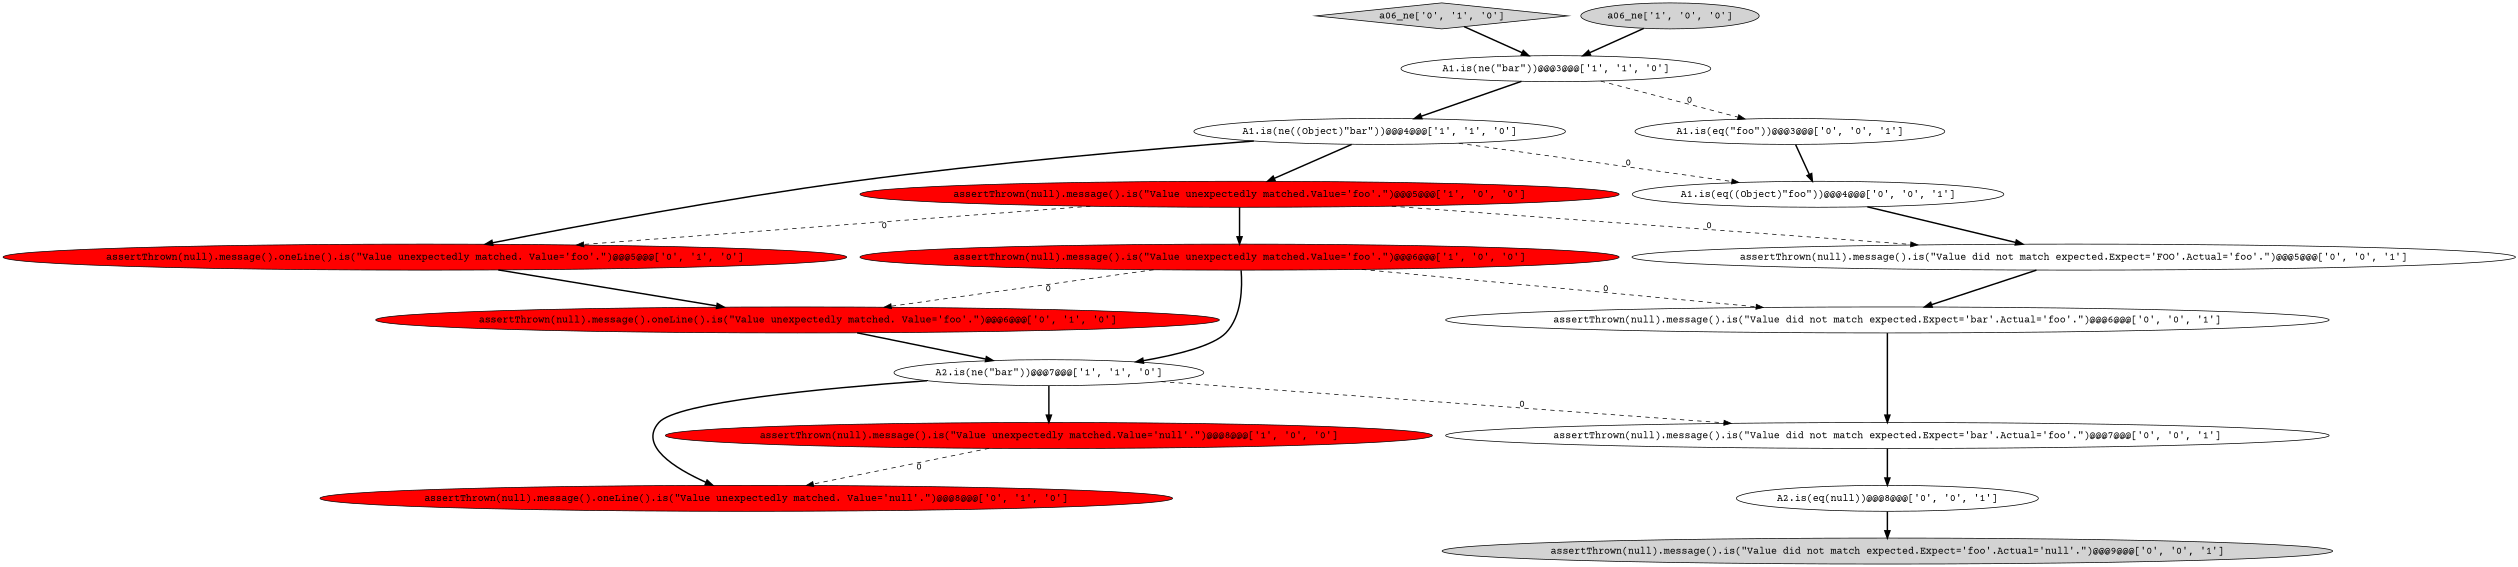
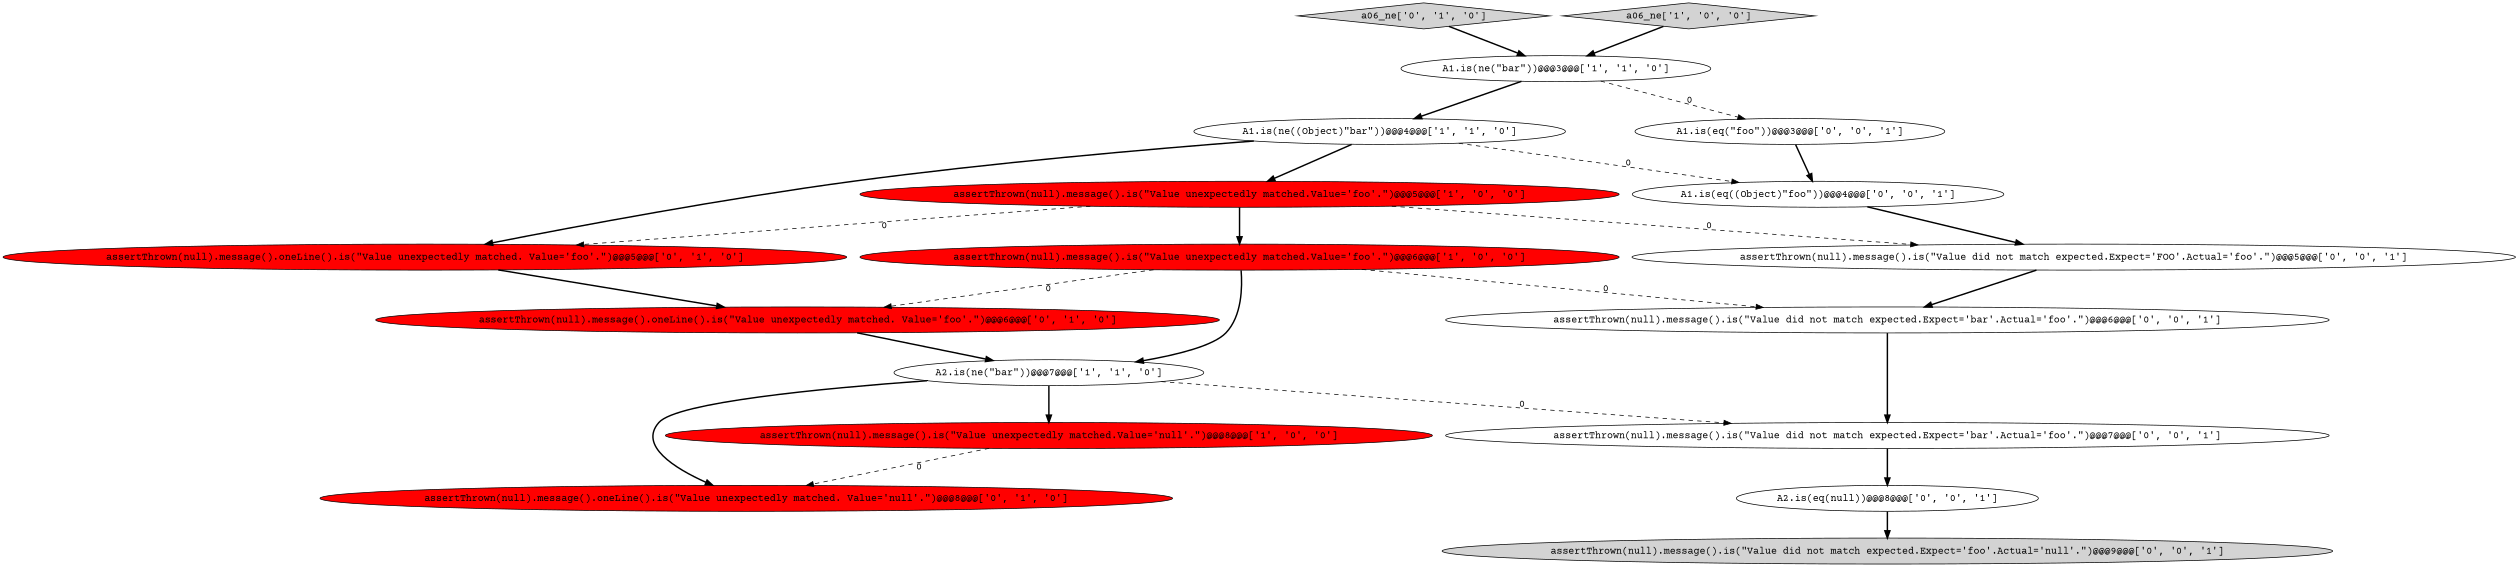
node "a06_ne['1', '0', '0']": shape ellipse -> diamond
